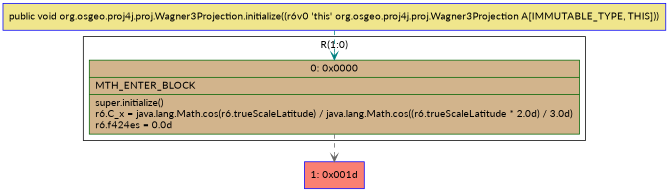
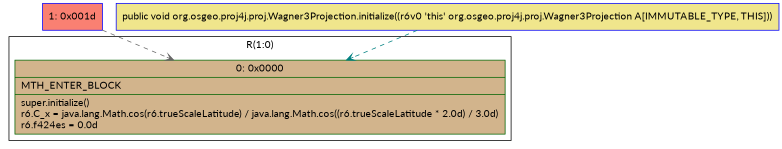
edge "0: 0x0000" -> "1: 0x001d": reversed
